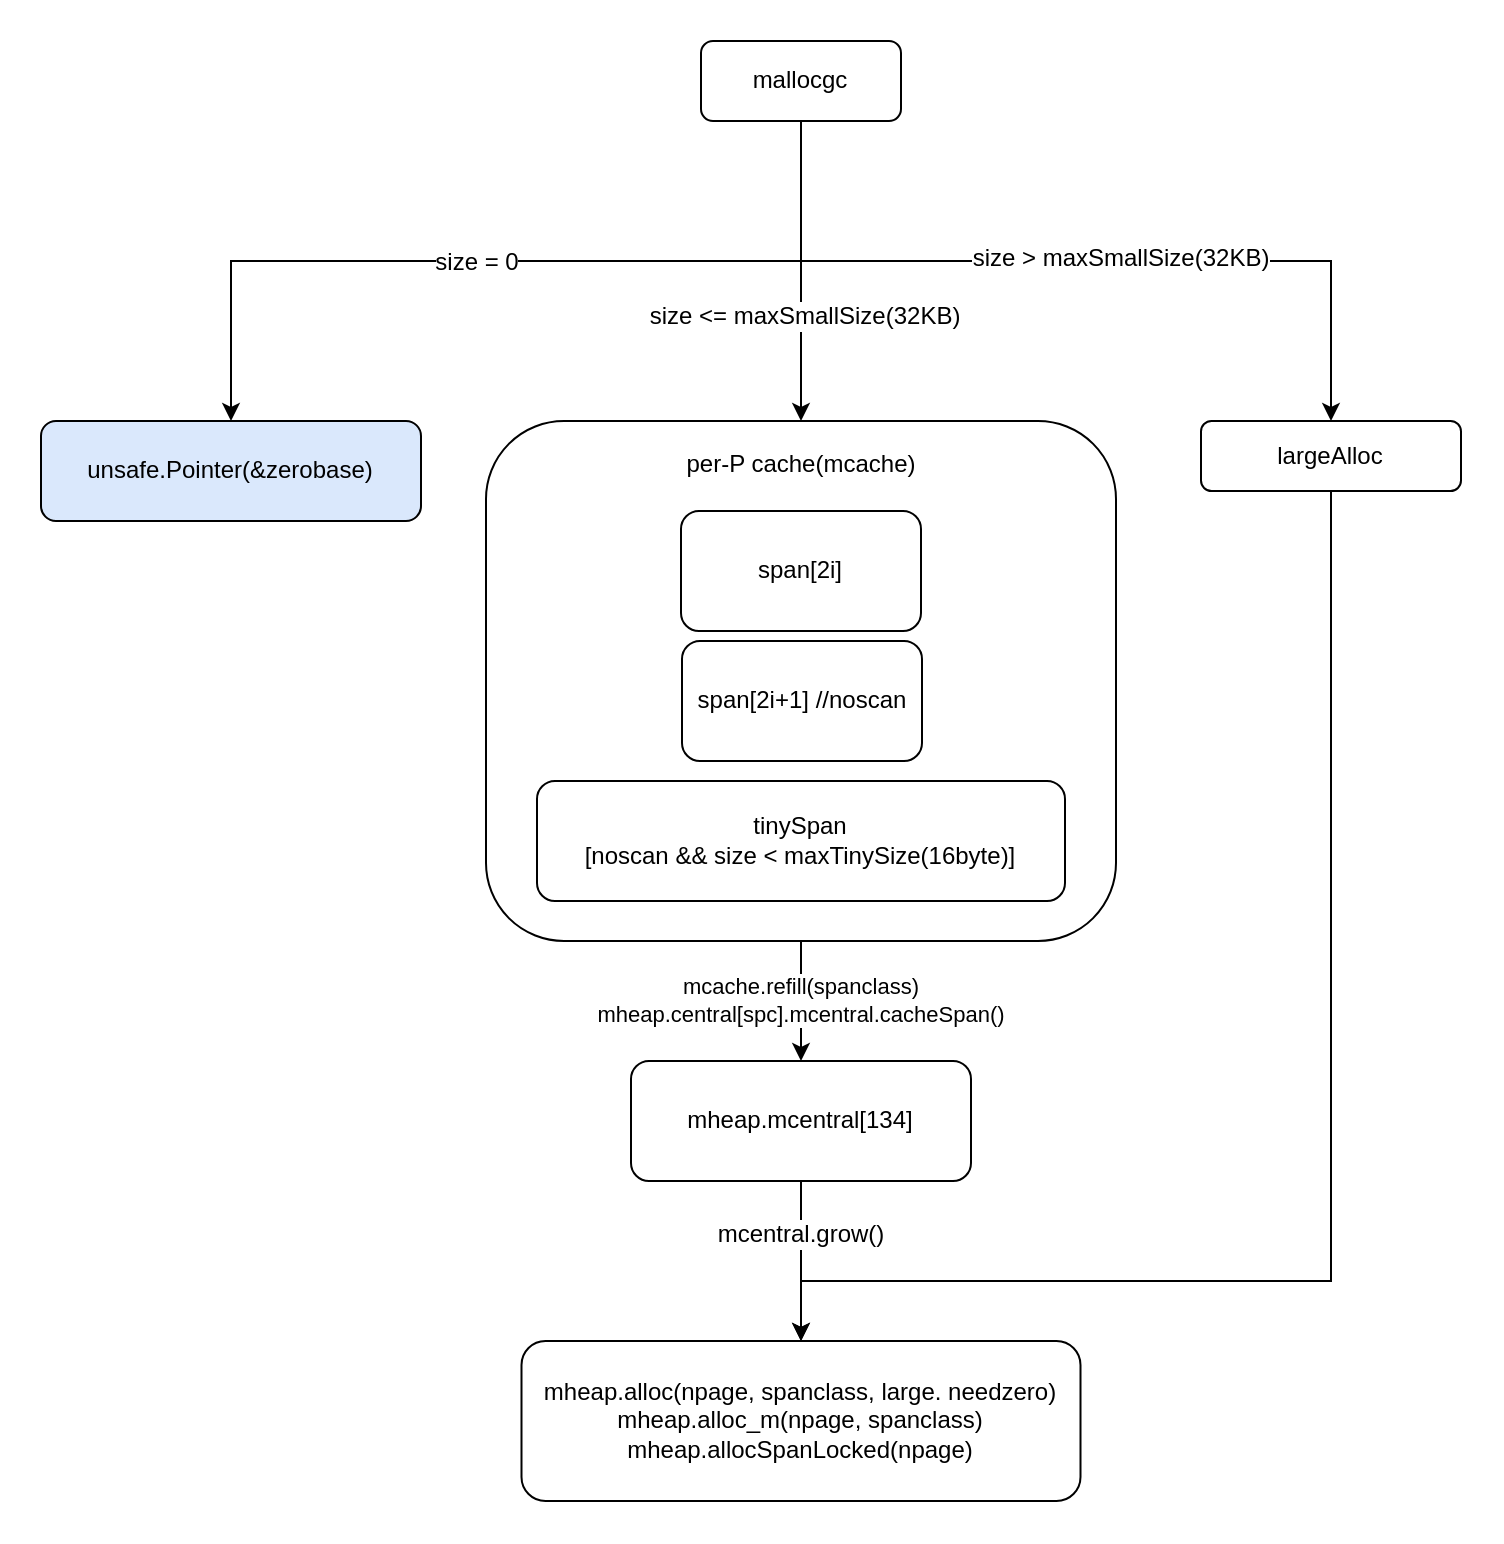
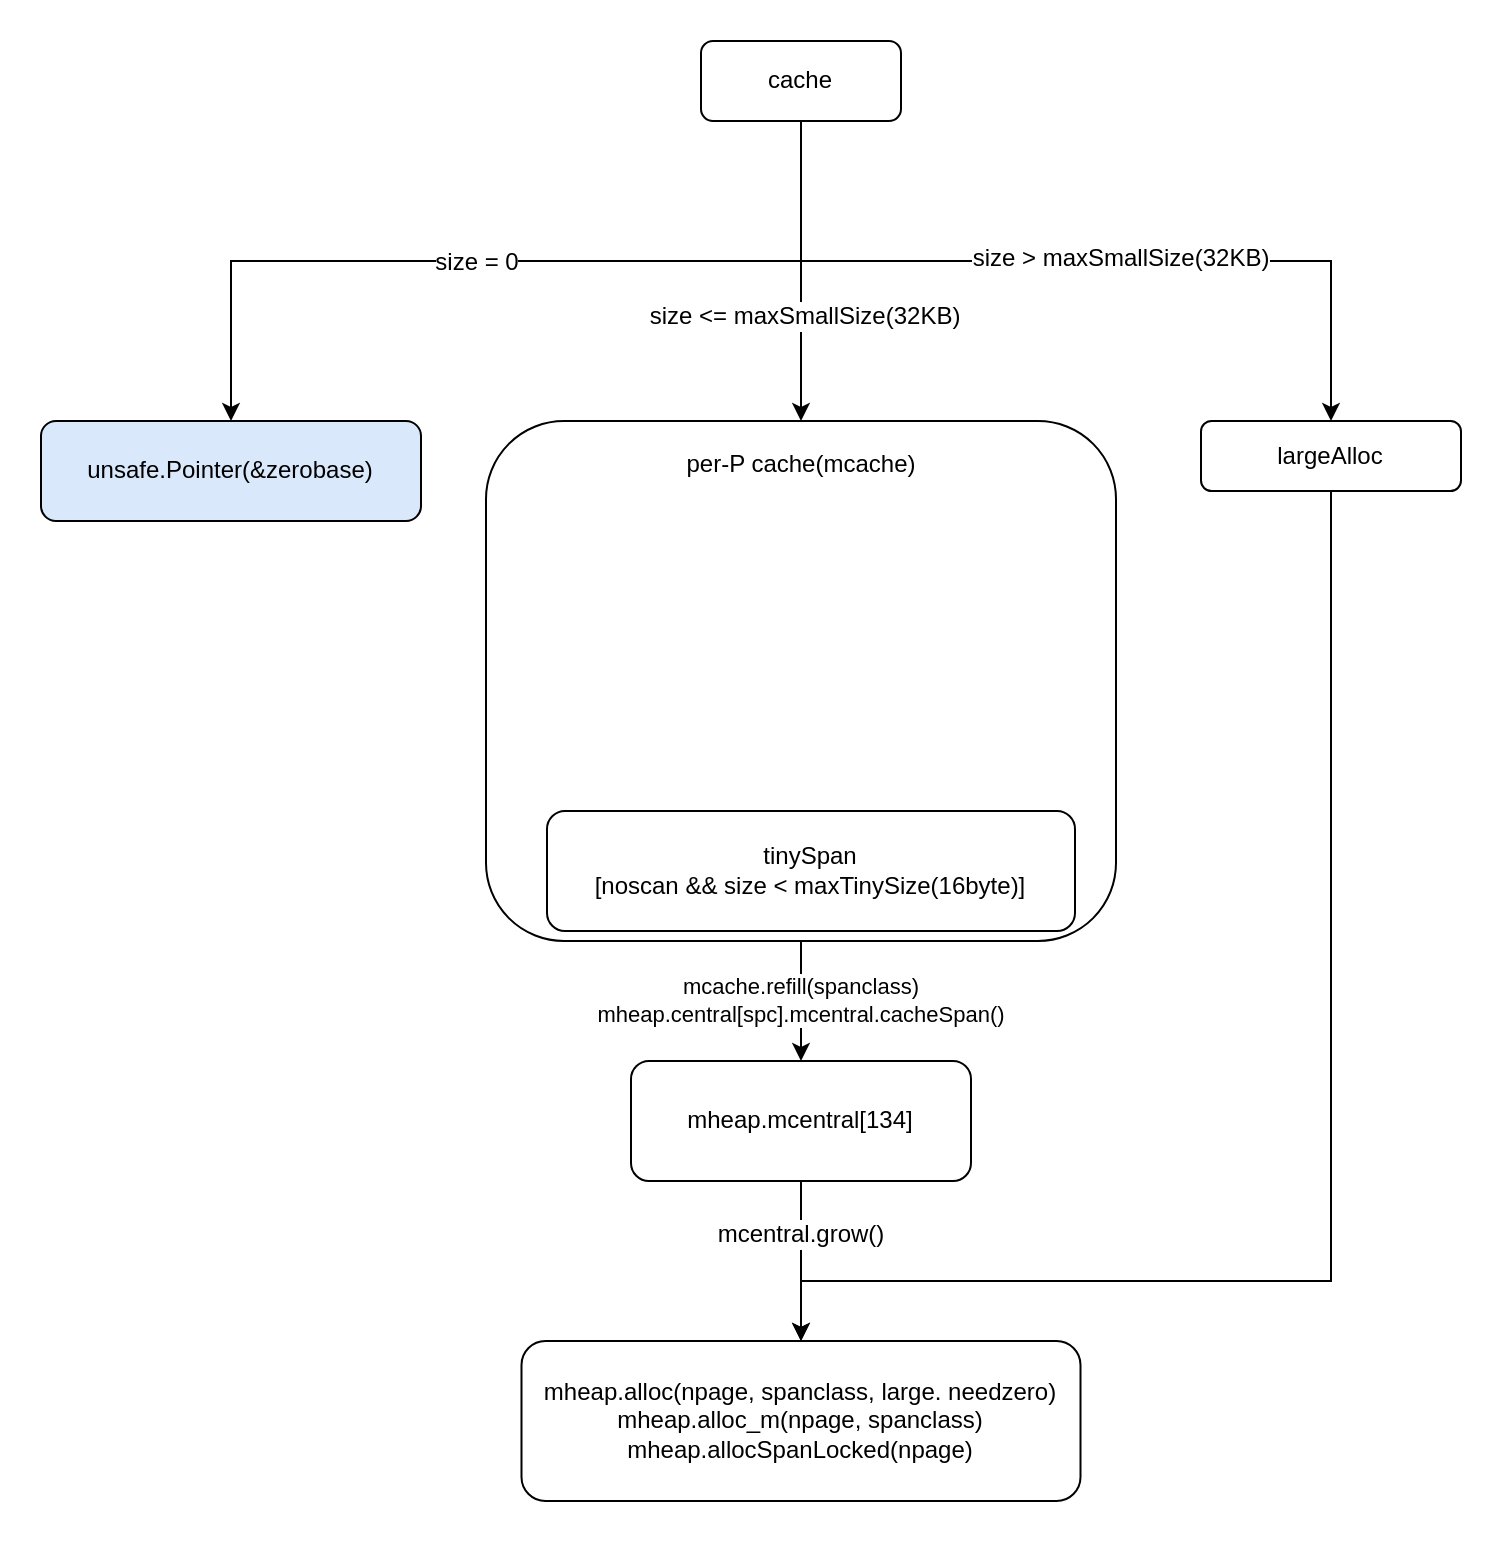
node "mallocgc": label "mallocgc" -> "cache"
node "span[2i]": removed
node "span[2i+1] //noscan": removed
node "tinySpan [noscan && size < maxTinySize(16byte)]": moved (801, 841) -> (811, 871)
